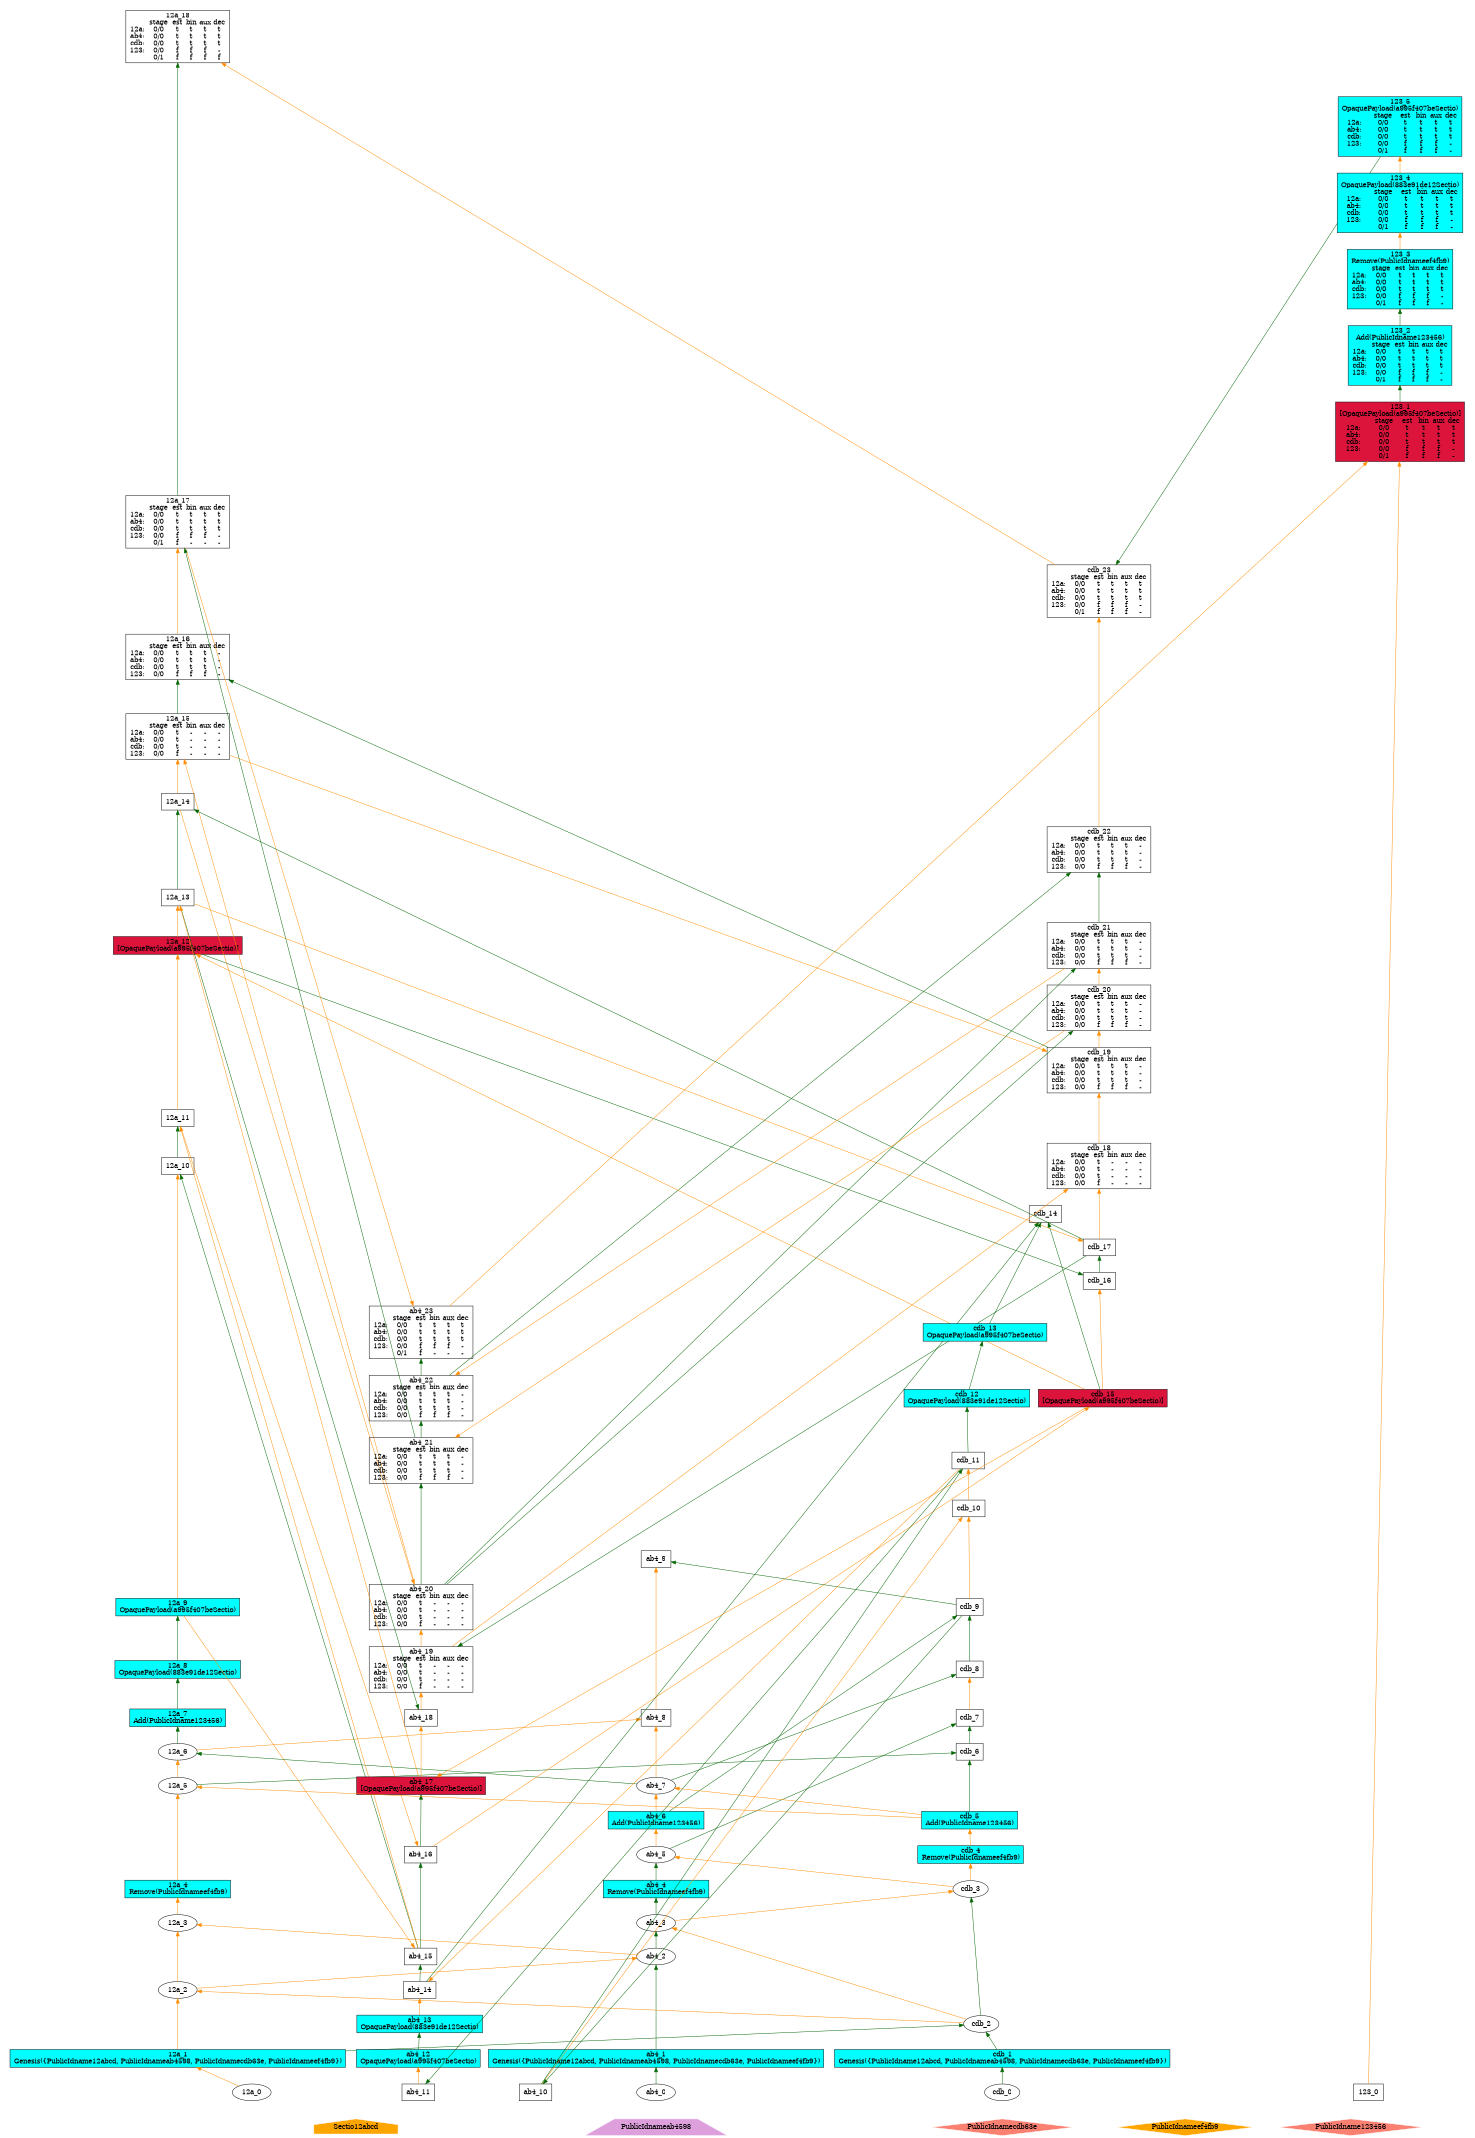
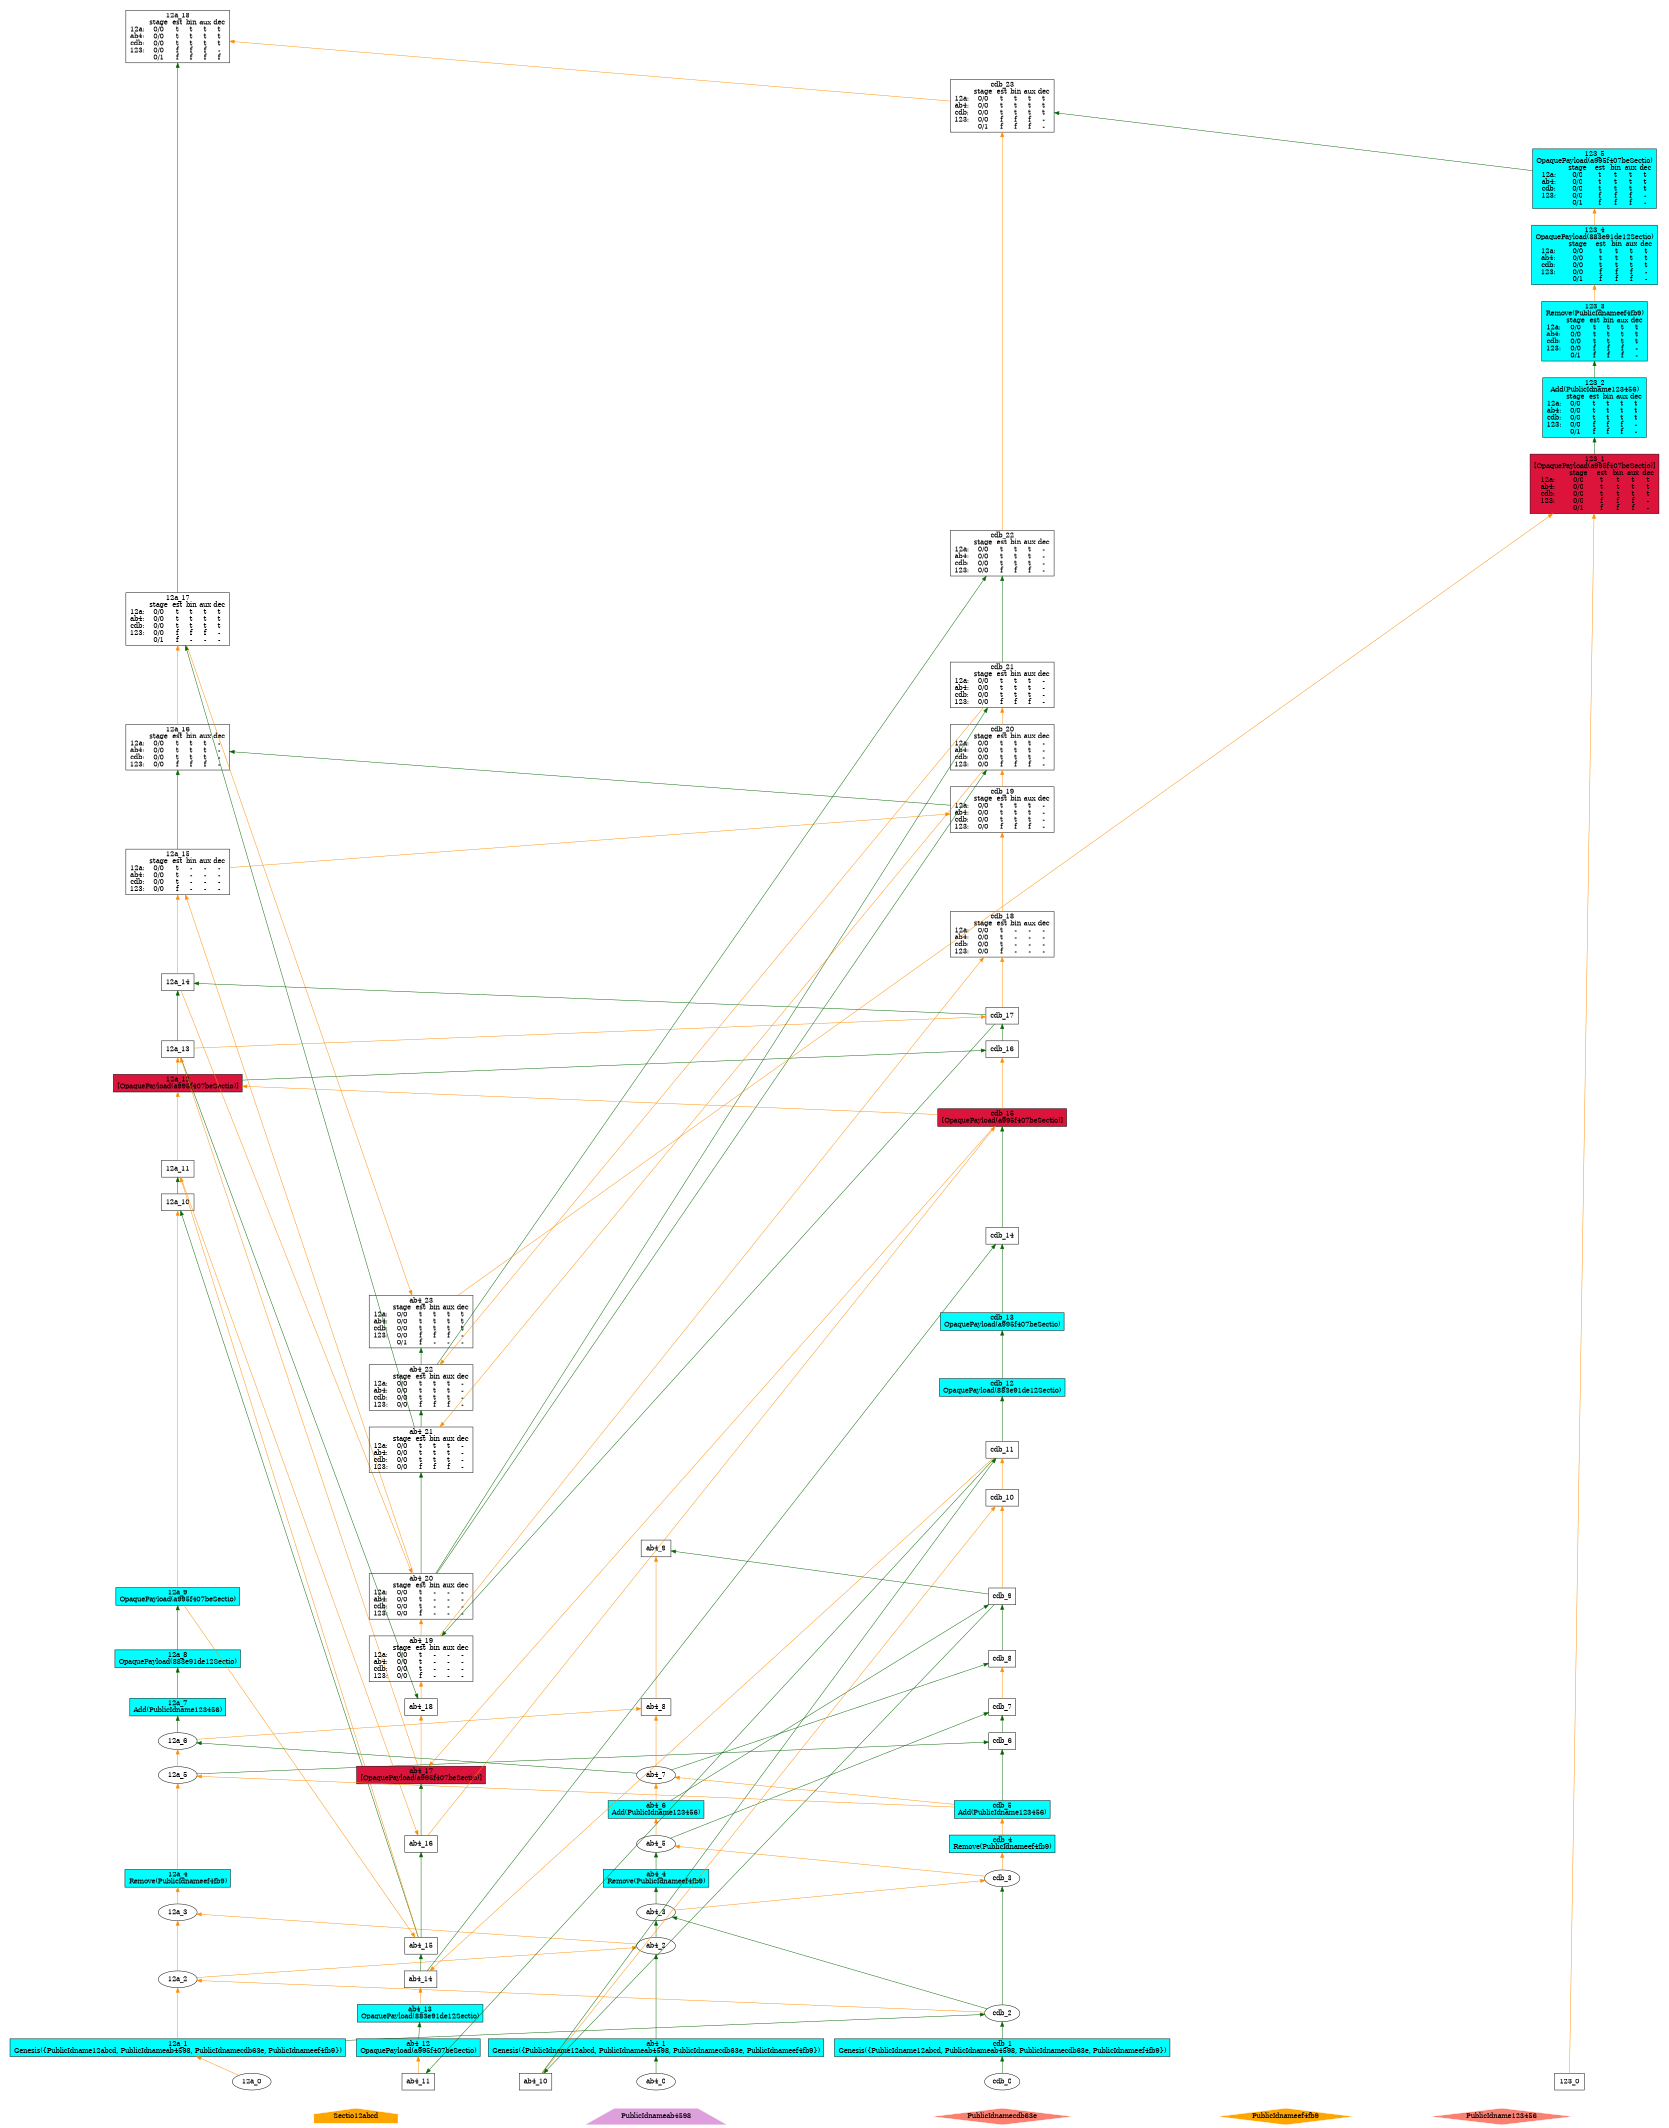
edge "cdb_15" -> "cdb_14": reversed
edge "cdb_2" -> "ab4_3": color darkorange -> darkgreen
